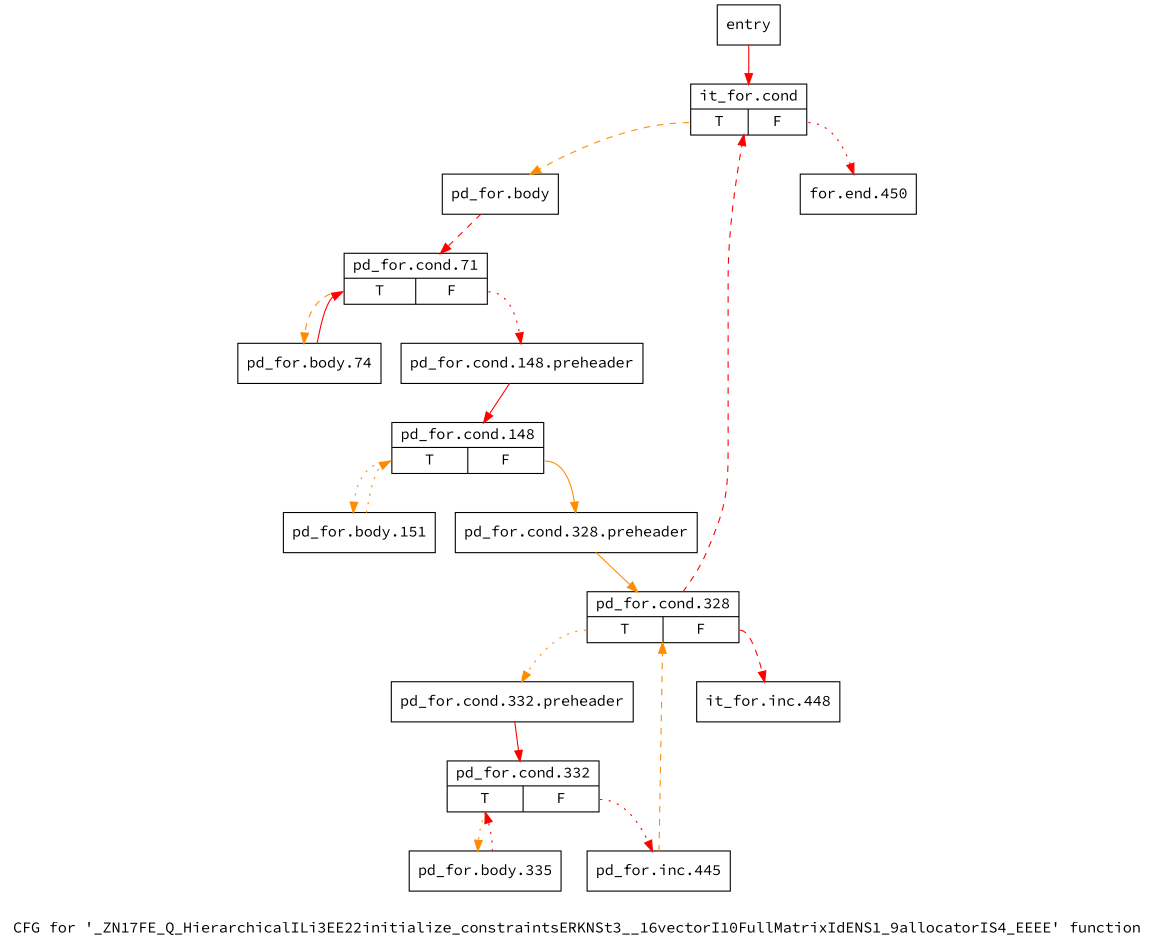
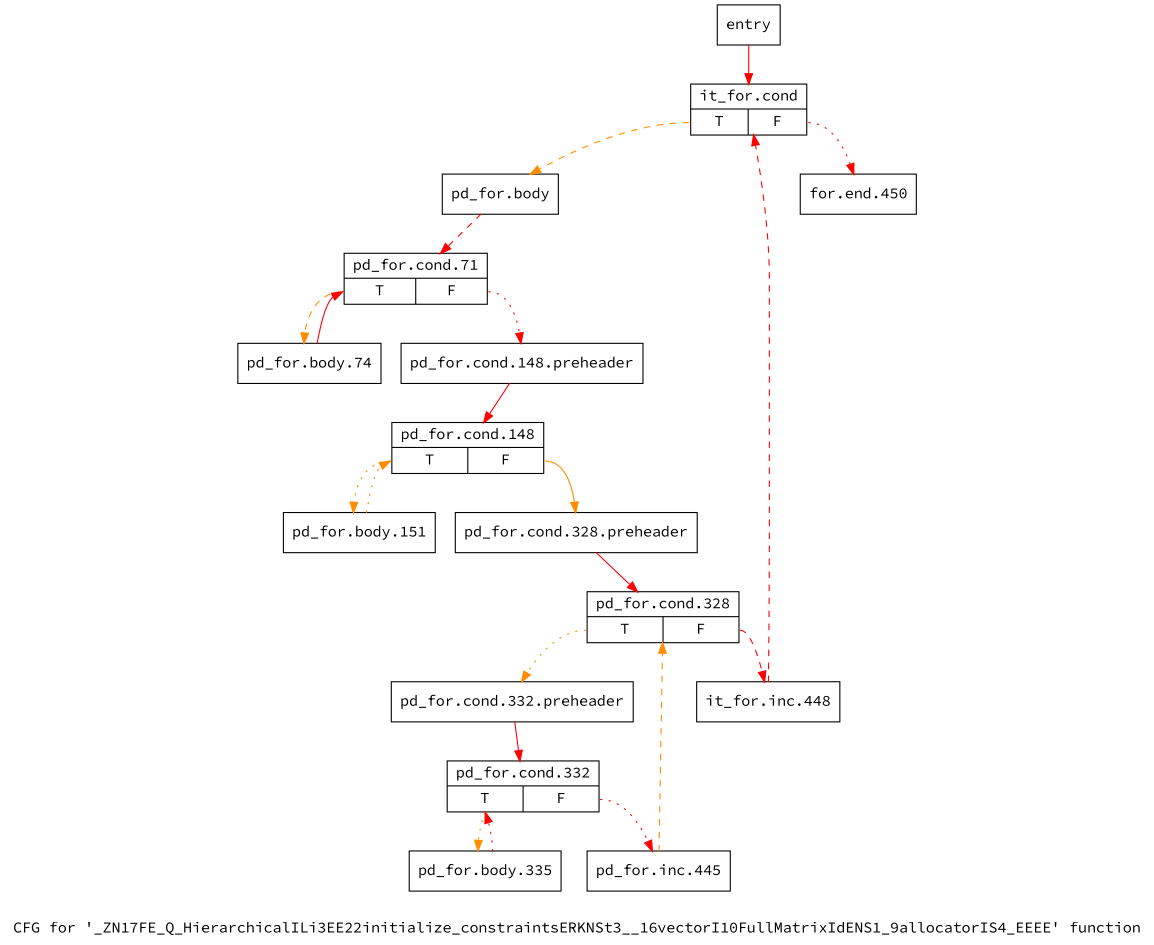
edge "pd_for.cond.328" -> "it_for.cond": now "it_for.inc.448" -> "it_for.cond"
edge "pd_for.cond.328.preheader" -> "pd_for.cond.328": color darkorange -> red
